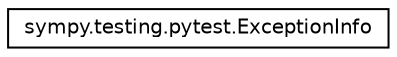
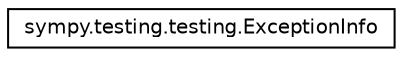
node "sympy.testing.pytest.ExceptionInfo": label "sympy.testing.pytest.ExceptionInfo" -> "sympy.testing.testing.ExceptionInfo"
